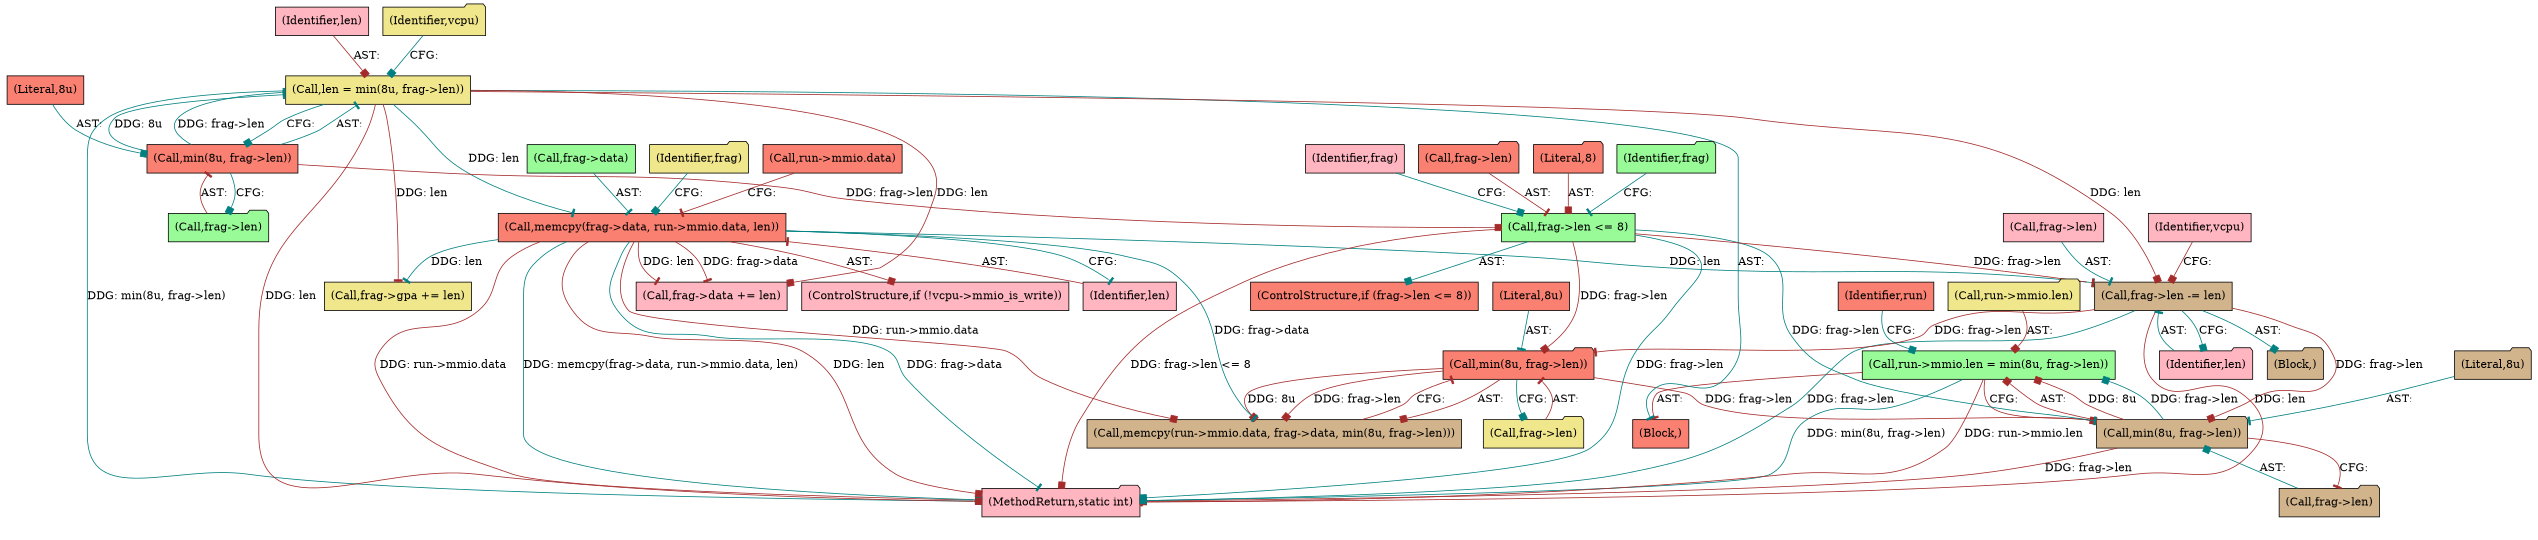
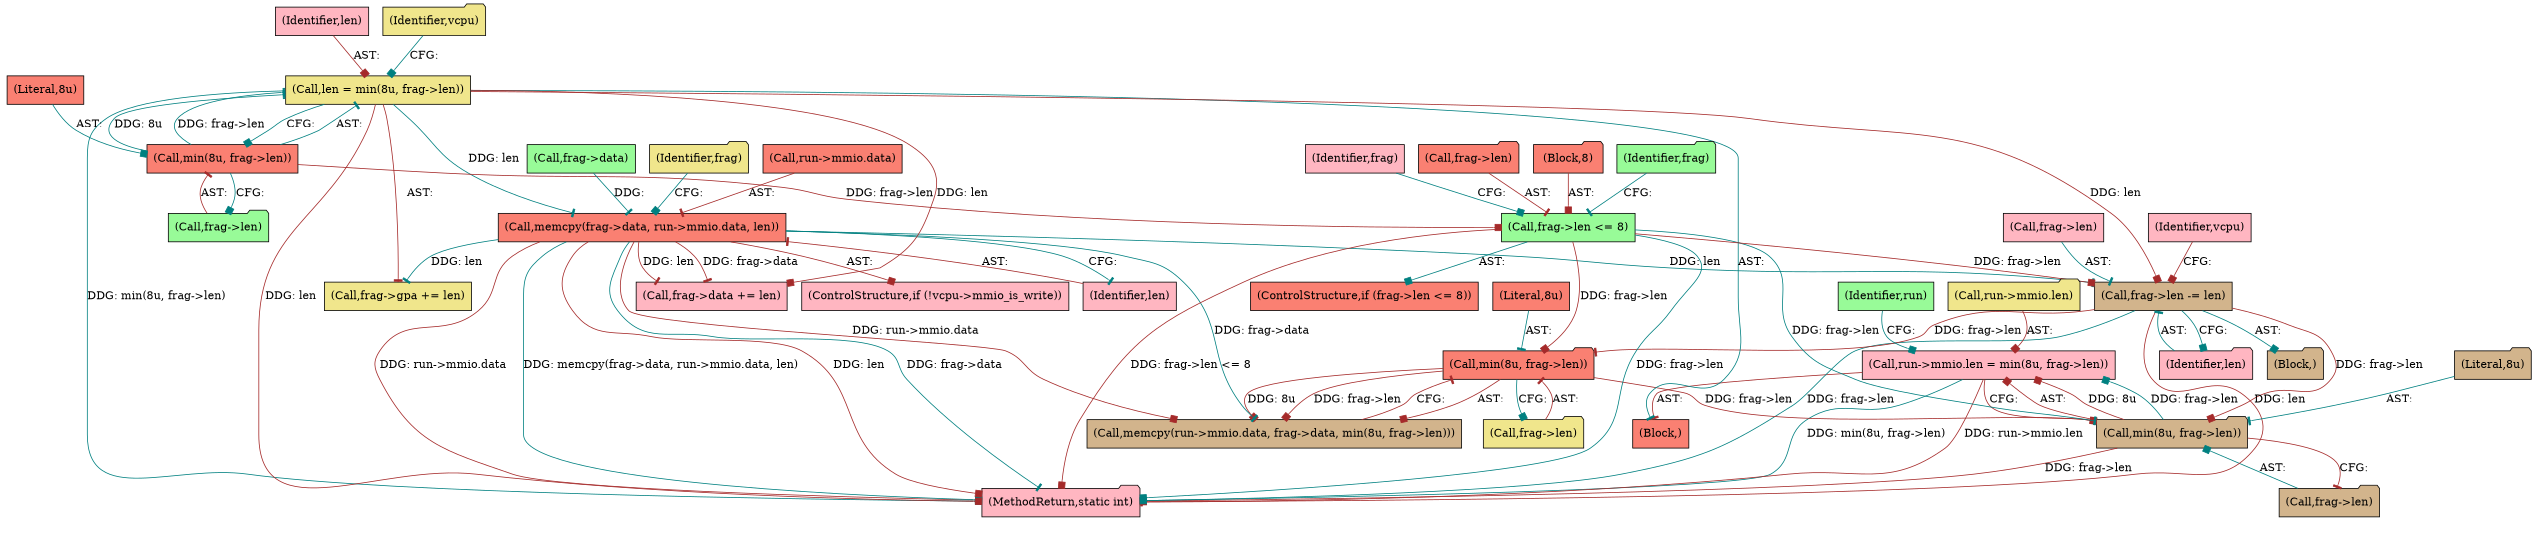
node "(Literal,8)": label "(Literal,8)" -> "(Block,8)"
edge "(Call,len = min(8u, frag->len))" -> "(Call,frag->gpa += len)": label "DDG: len" -> "AST: "
edge "(Call,frag->data)" -> "(Call,memcpy(frag->data, run->mmio.data, len))": label "AST: " -> "DDG: "
edge "(Call,run->mmio.data)" -> "(Call,memcpy(frag->data, run->mmio.data, len))": label "CFG: " -> "AST: "
edge "(Call,frag->len <= 8)" -> "(Call,frag->len -= len)": arrowhead tee -> box
node "(Identifier,run)": fillcolor salmon -> palegreen
node "(Call,run->mmio.len = min(8u, frag->len))": fillcolor palegreen -> lightpink
